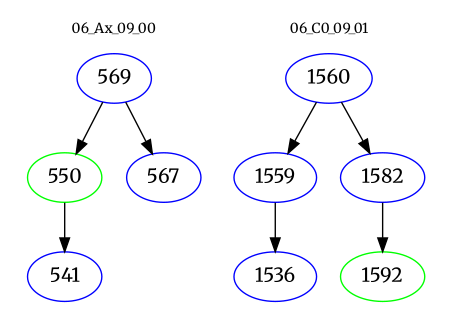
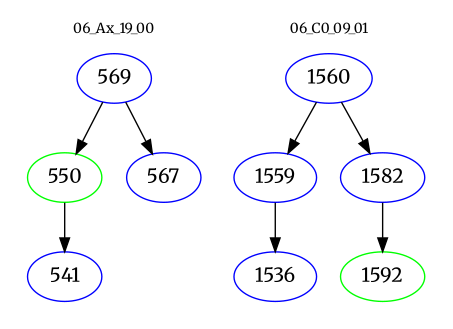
cluster "06_Ax_09_00": label "06_Ax_09_00" -> "06_Ax_19_00"
